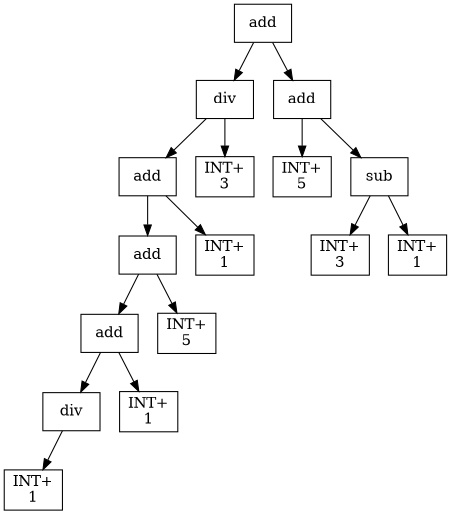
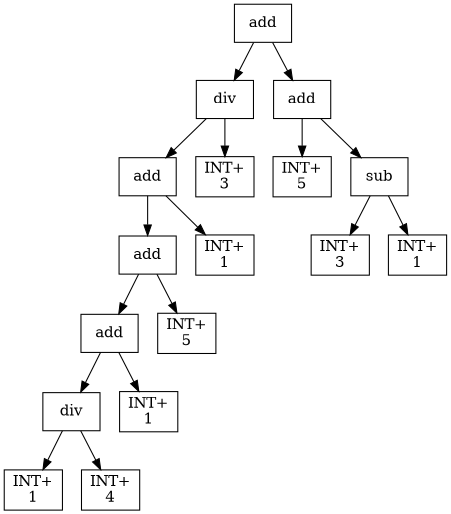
node "INT+ 4": added
